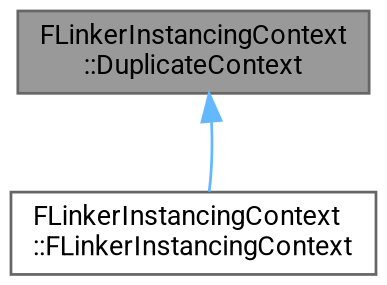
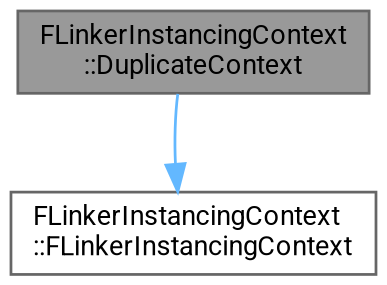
edge "FLinkerInstancingContext ::FLinkerInstancingContext" -> "FLinkerInstancingContext ::DuplicateContext": reversed
